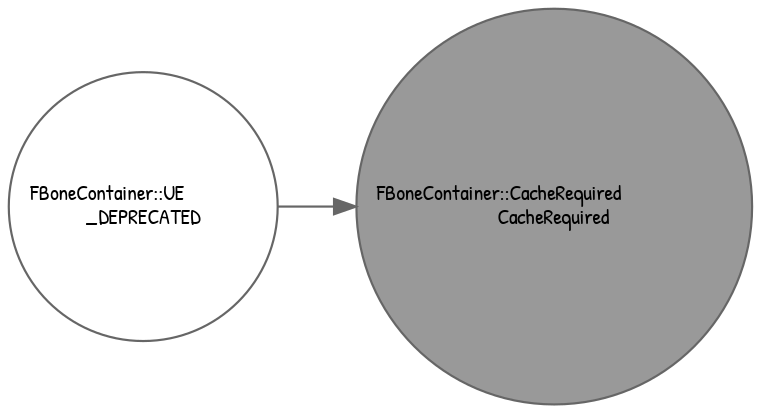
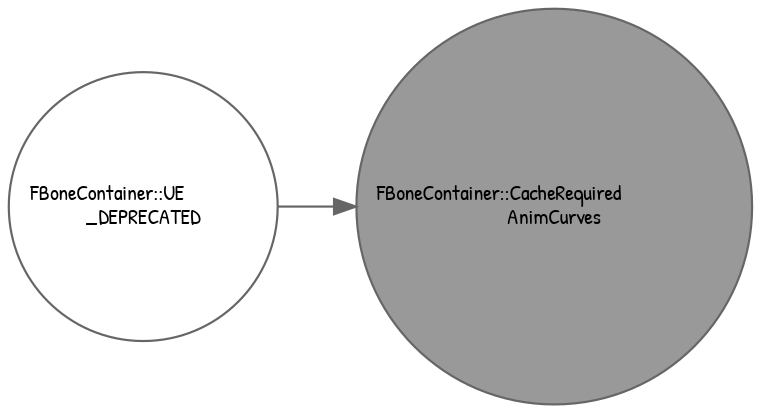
node "FBoneContainer::CacheRequired CacheRequired": label "FBoneContainer::CacheRequired CacheRequired" -> "FBoneContainer::CacheRequired AnimCurves"
